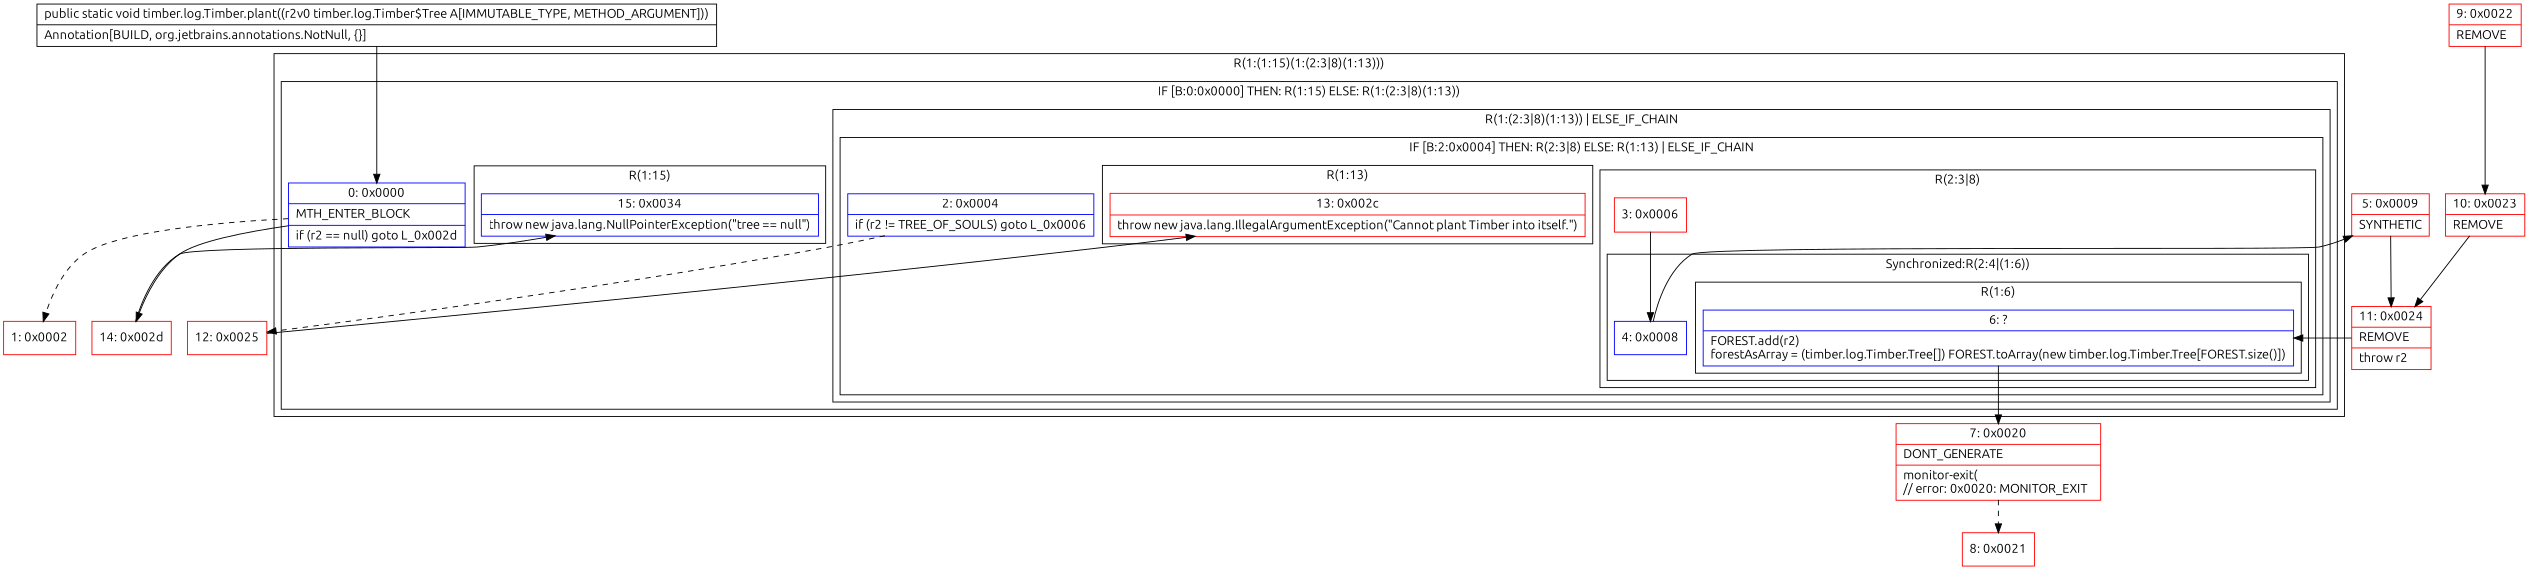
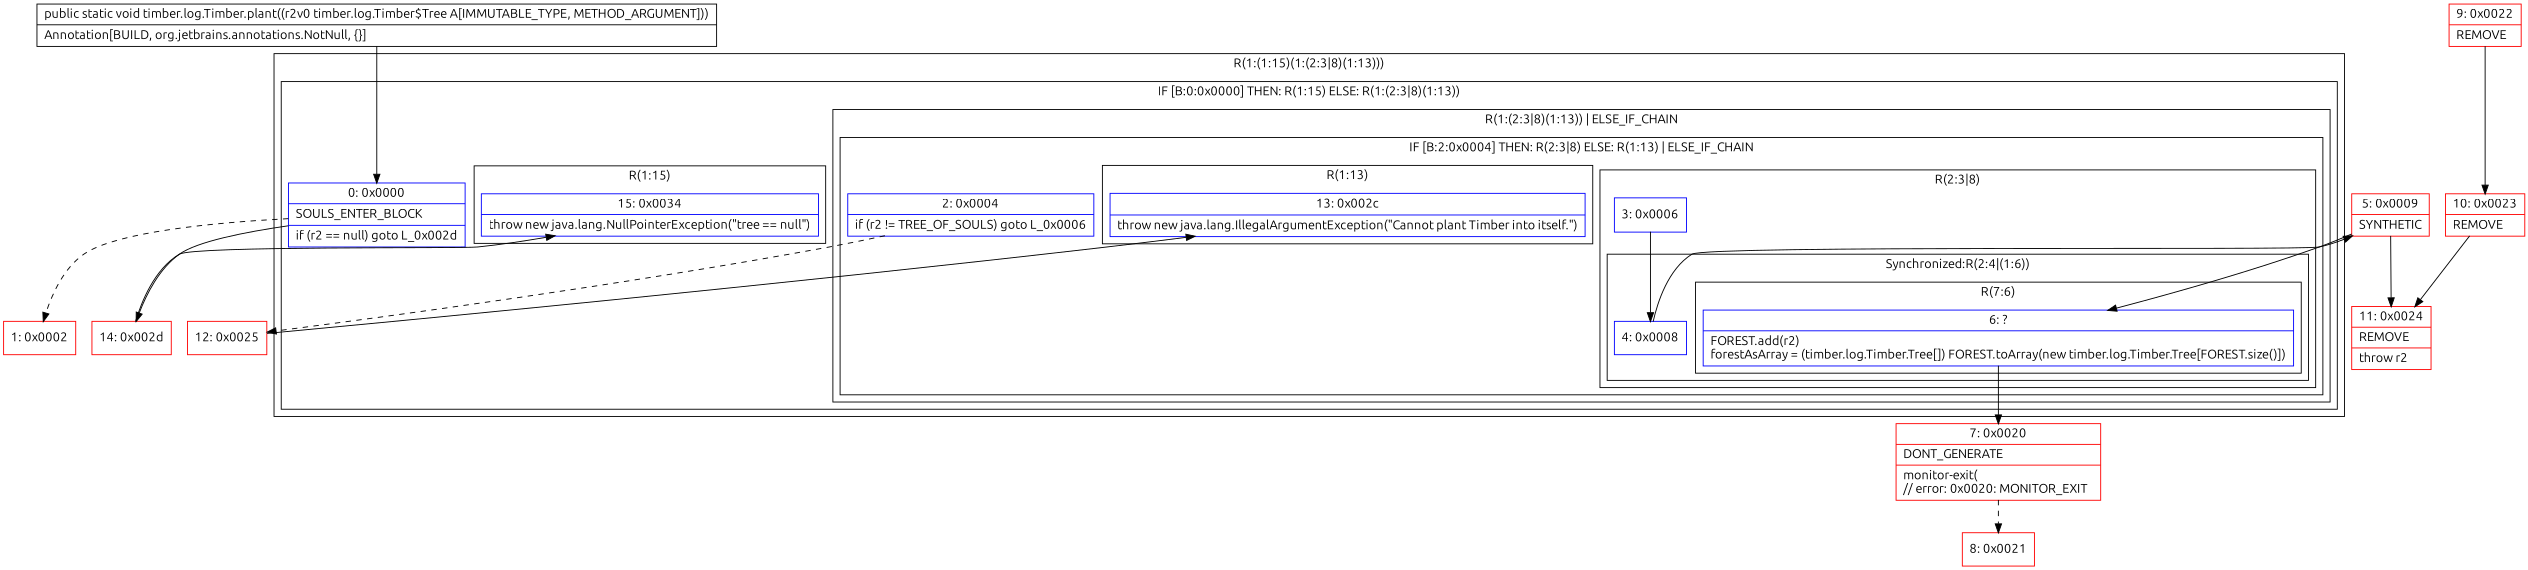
node "0: 0x0000": text "MTH_ENTER_BLOCK" -> "SOULS_ENTER_BLOCK"
node "13: 0x002c": color red -> blue
node "3: 0x0006": color red -> blue
cluster "R(1:6)": label "R(1:6)" -> "R(7:6)"
edge "11: 0x0024" -> "6: ?": now "5: 0x0009" -> "6: ?"
